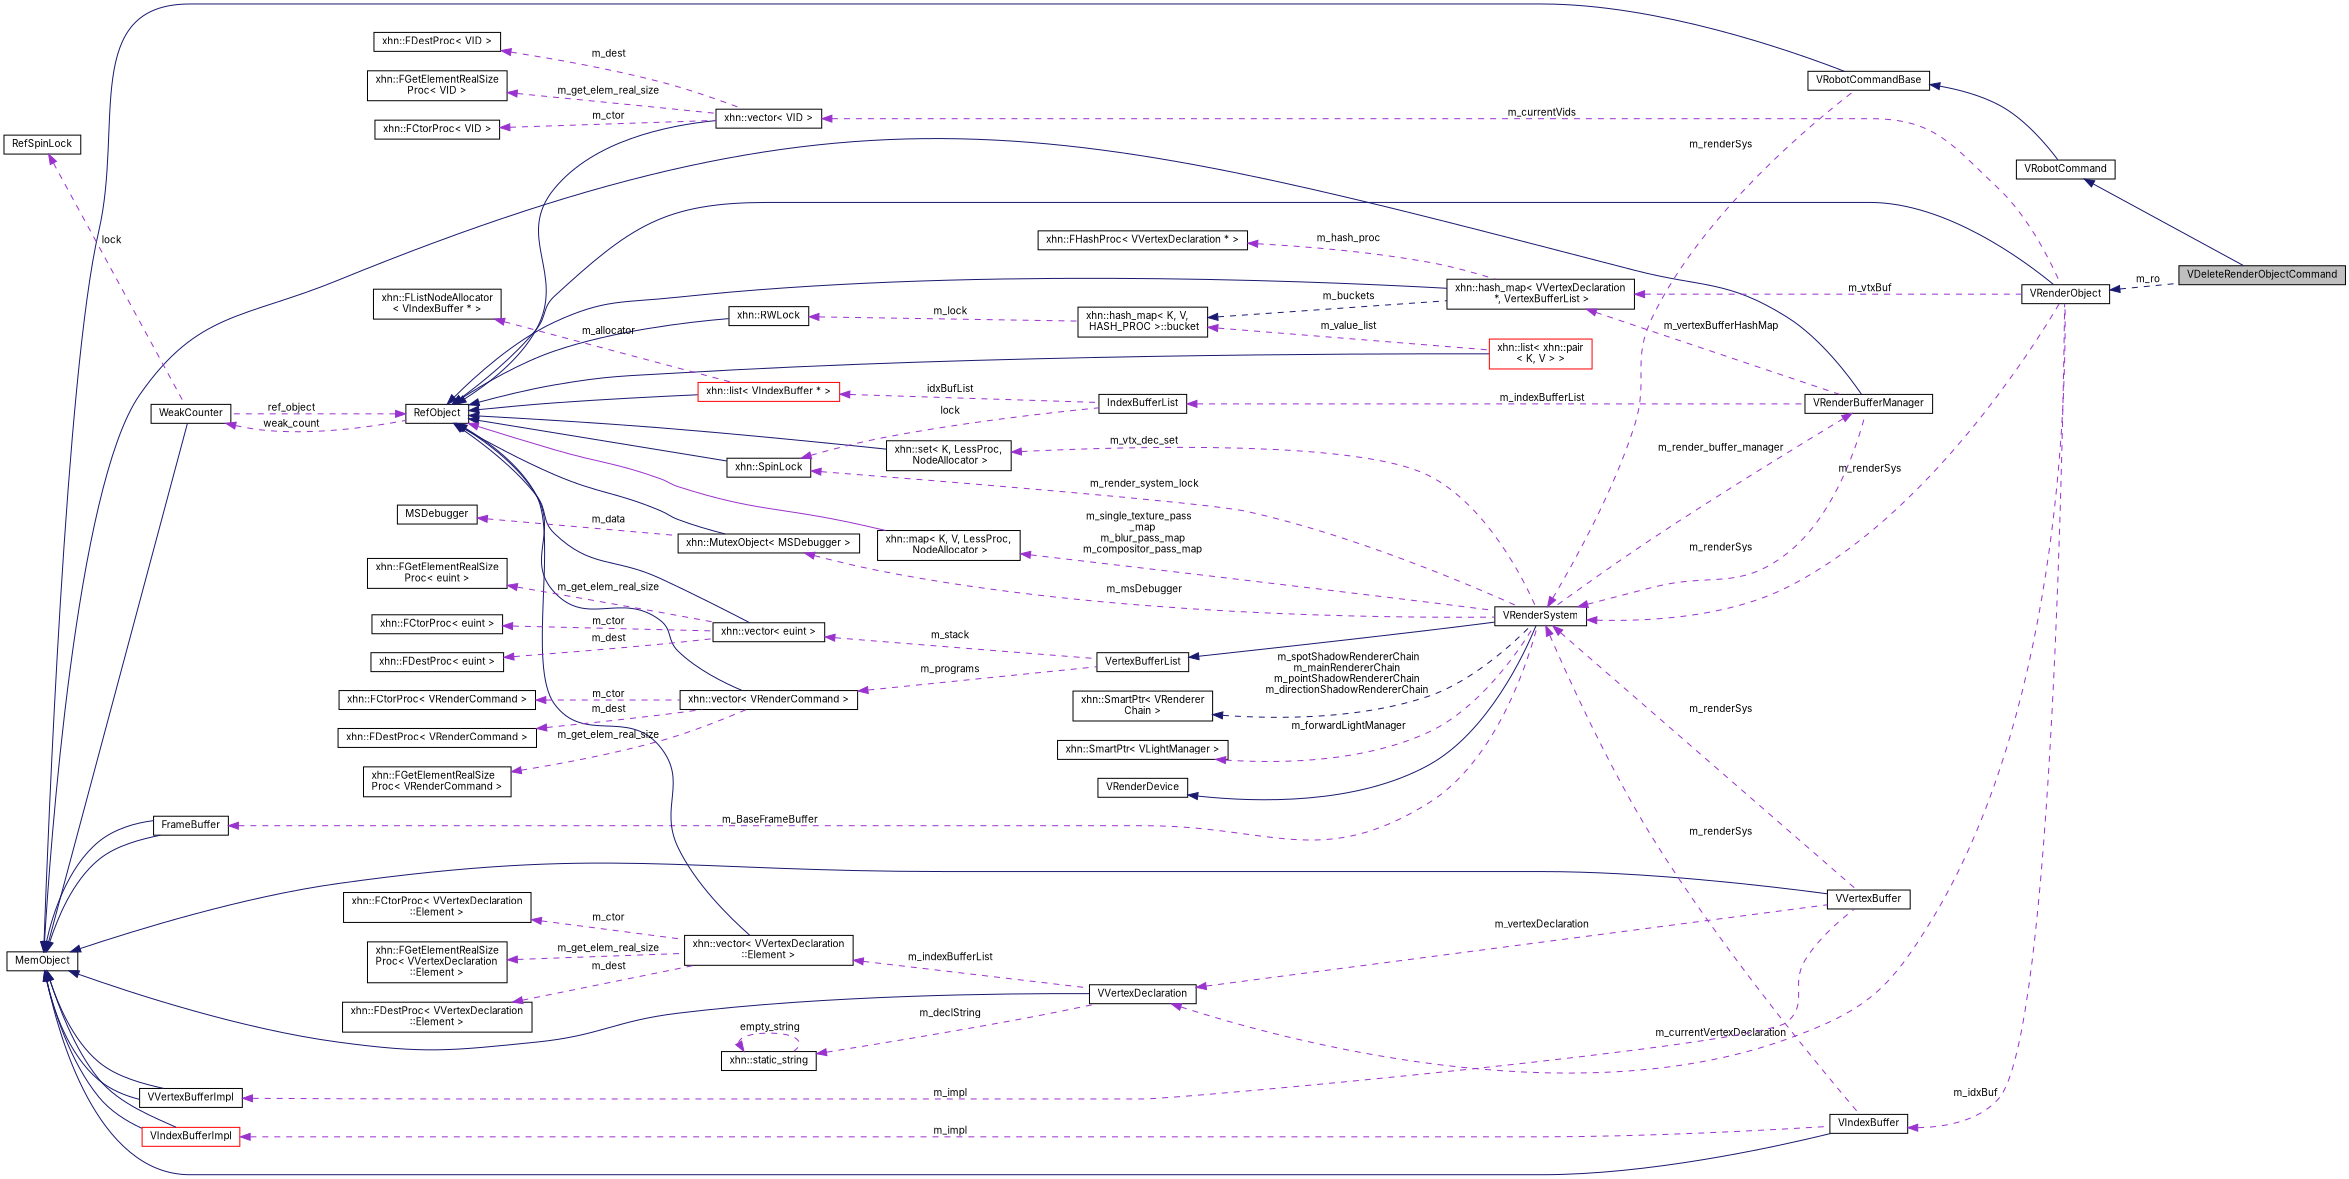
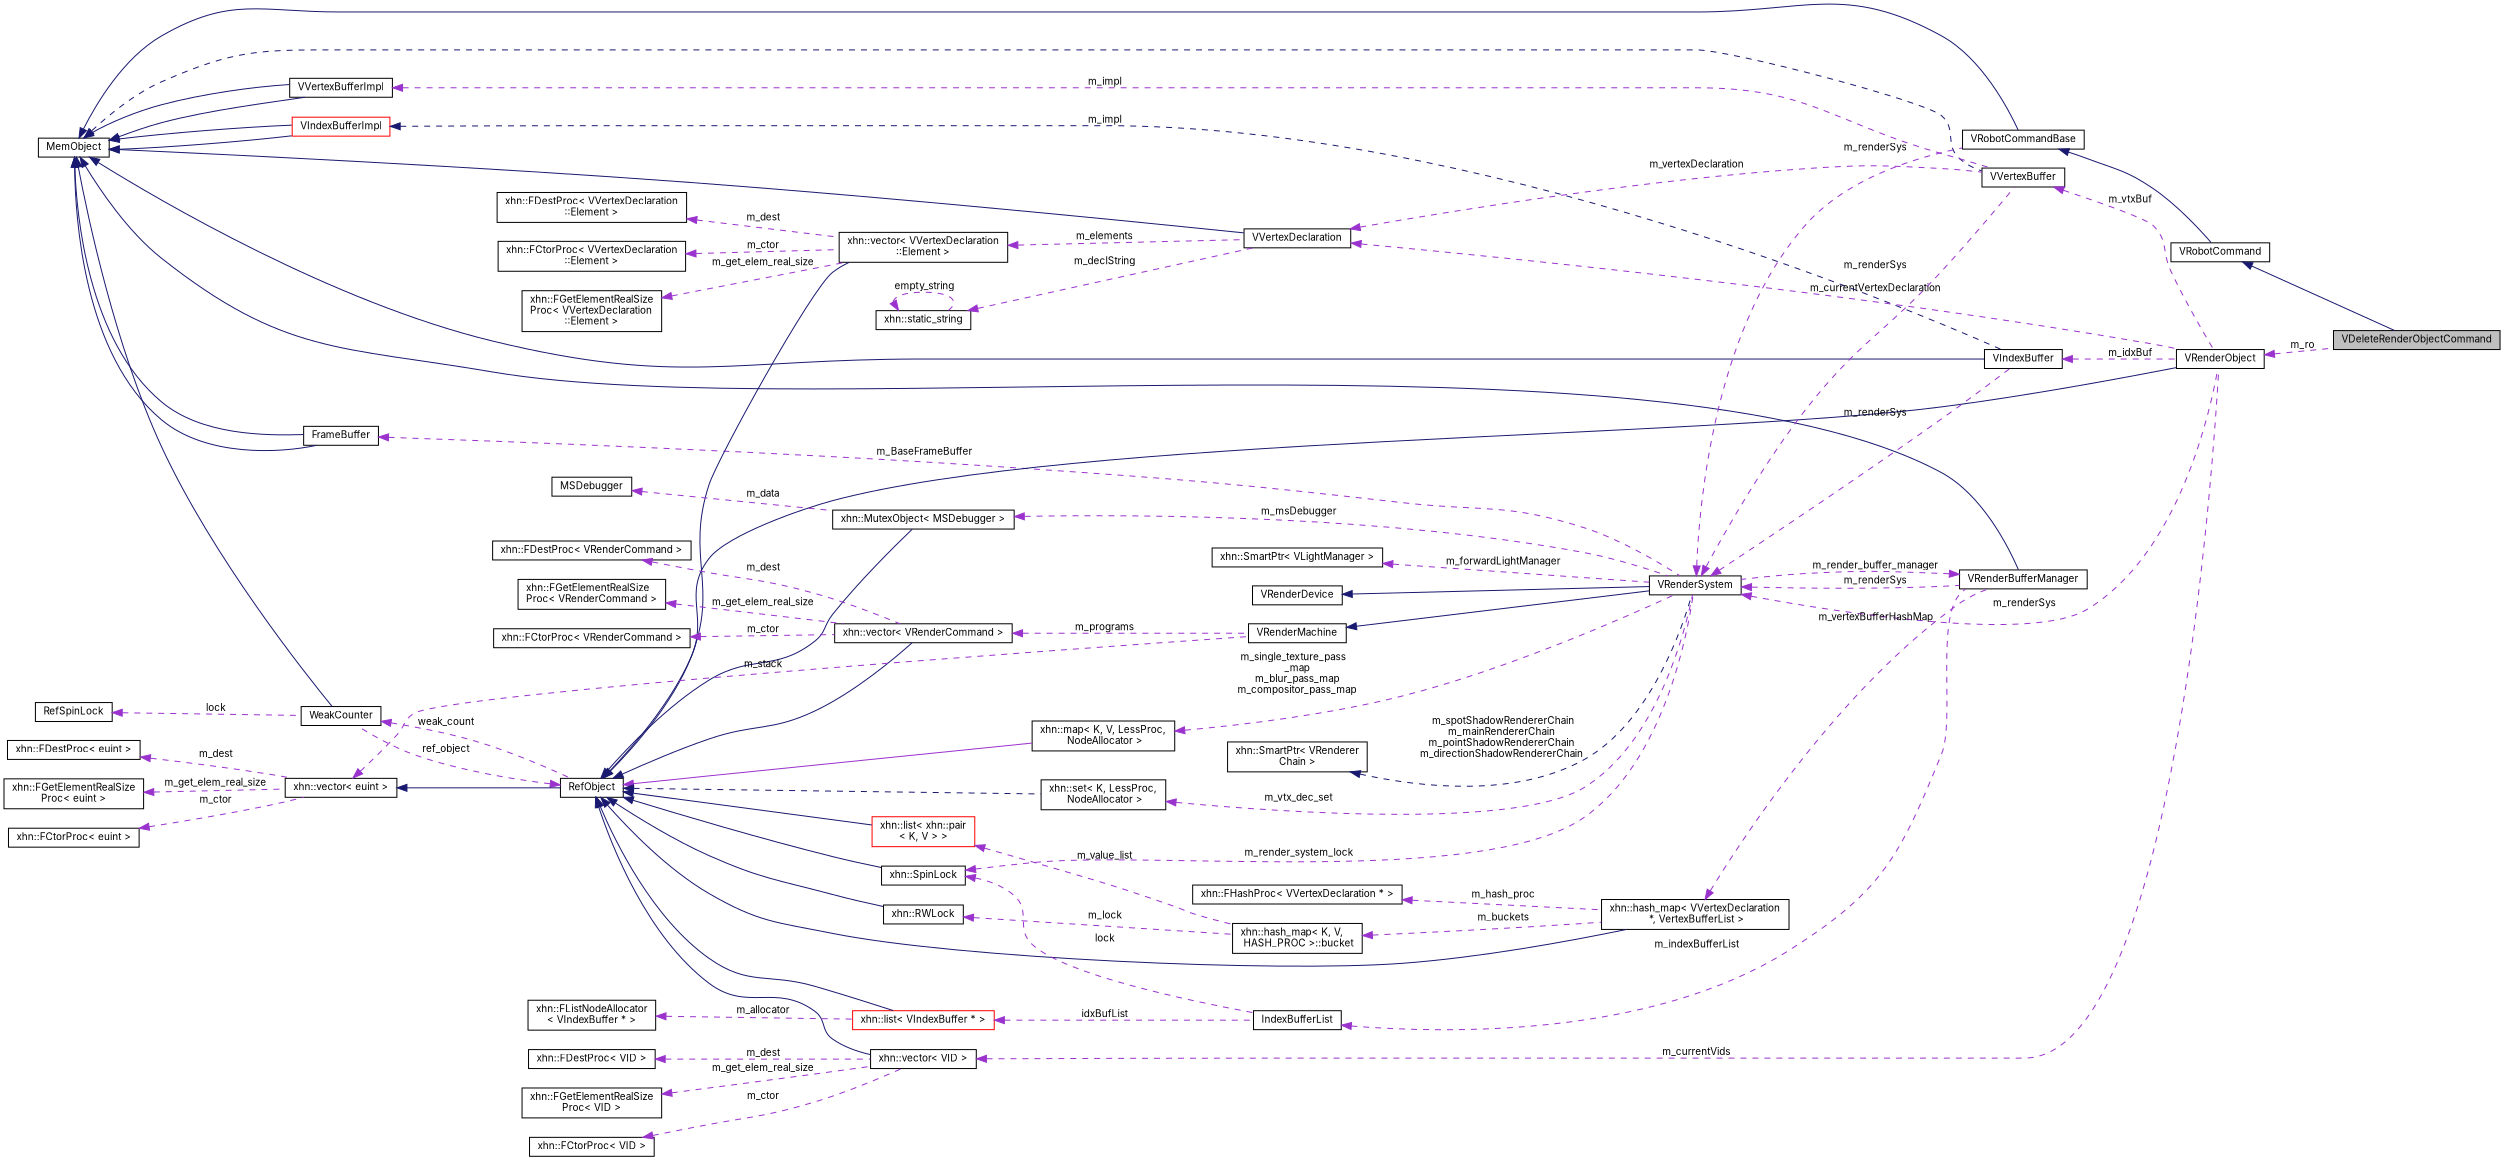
edge "VDeleteRenderObjectCommand" -> "VRenderObject": color midnightblue -> darkorchid3
edge "VRenderObject" -> "xhn::hash_map< VVertexDeclaration *, VertexBufferList >": now "VRenderObject" -> "VVertexBuffer"
edge "xhn::hash_map< VVertexDeclaration *, VertexBufferList >" -> "xhn::hash_map< K, V, HASH_PROC >::bucket": color midnightblue -> darkorchid3
edge "xhn::list< xhn::pair < K, V > >" -> "xhn::hash_map< K, V, HASH_PROC >::bucket": reversed
edge "xhn::set< K, LessProc, NodeAllocator >" -> "RefObject": style solid -> dashed
edge "xhn::vector< euint >" -> "RefObject": reversed
node "VertexBufferList": label "VertexBufferList" -> "VRenderMachine"
edge "VVertexBuffer" -> "MemObject": style solid -> dashed
edge "VVertexDeclaration" -> "xhn::vector< VVertexDeclaration ::Element >": label " m_indexBufferList" -> " m_elements"
edge "VIndexBuffer" -> "VIndexBufferImpl": color darkorchid3 -> midnightblue
